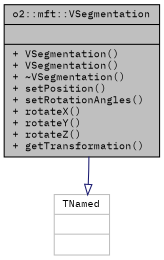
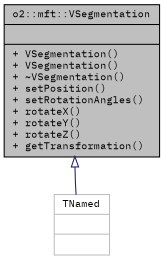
edge "o2::mft::VSegmentation" -> "TNamed": reversed
